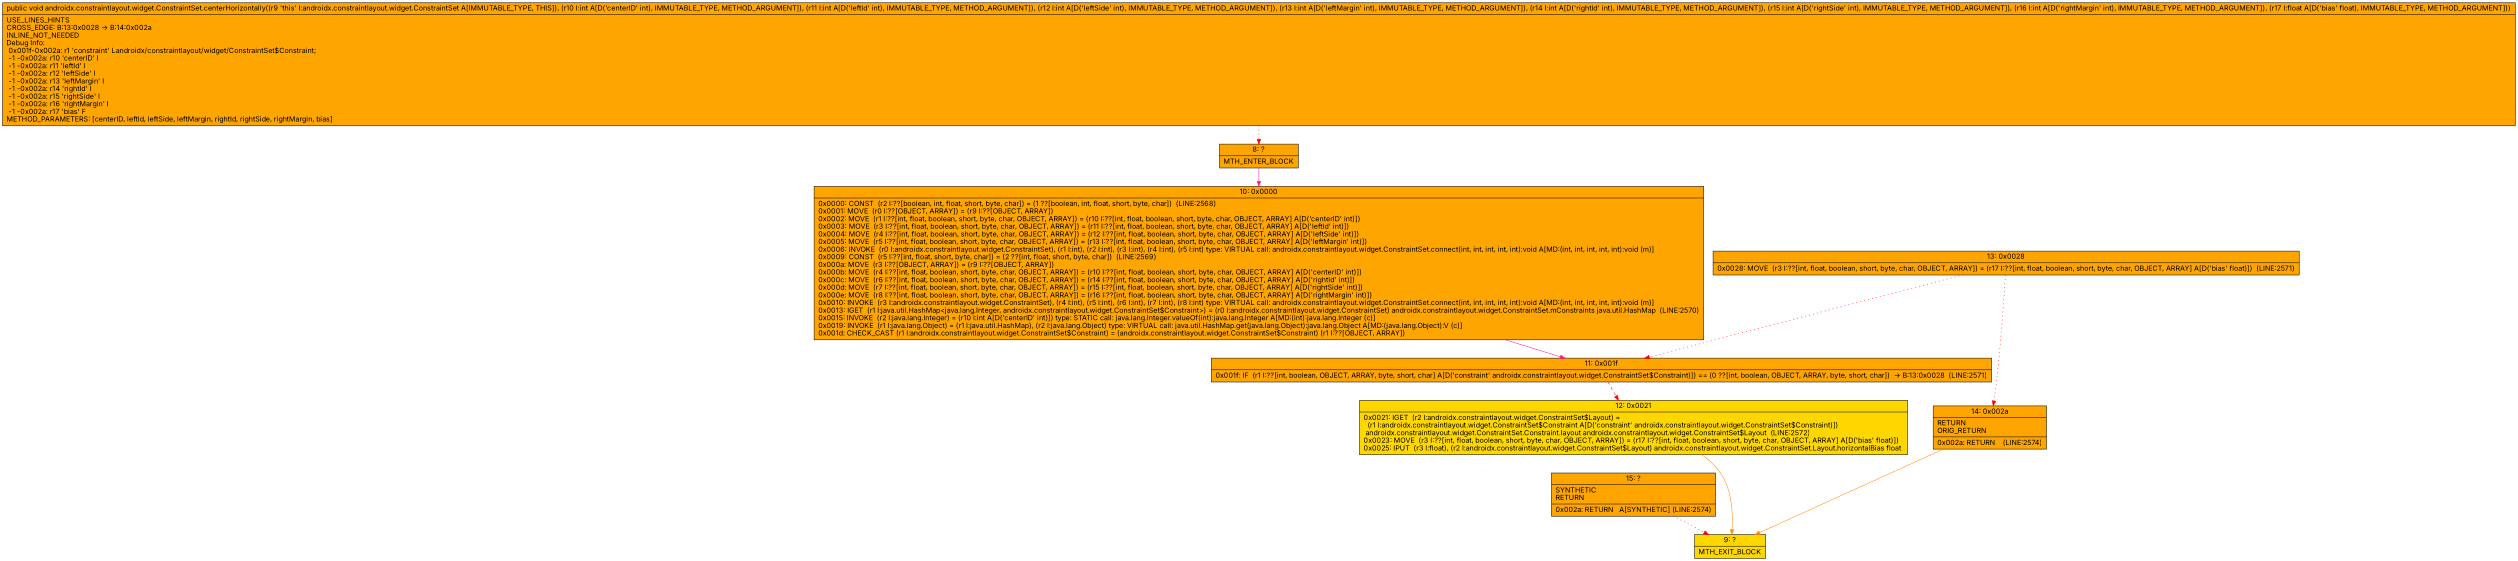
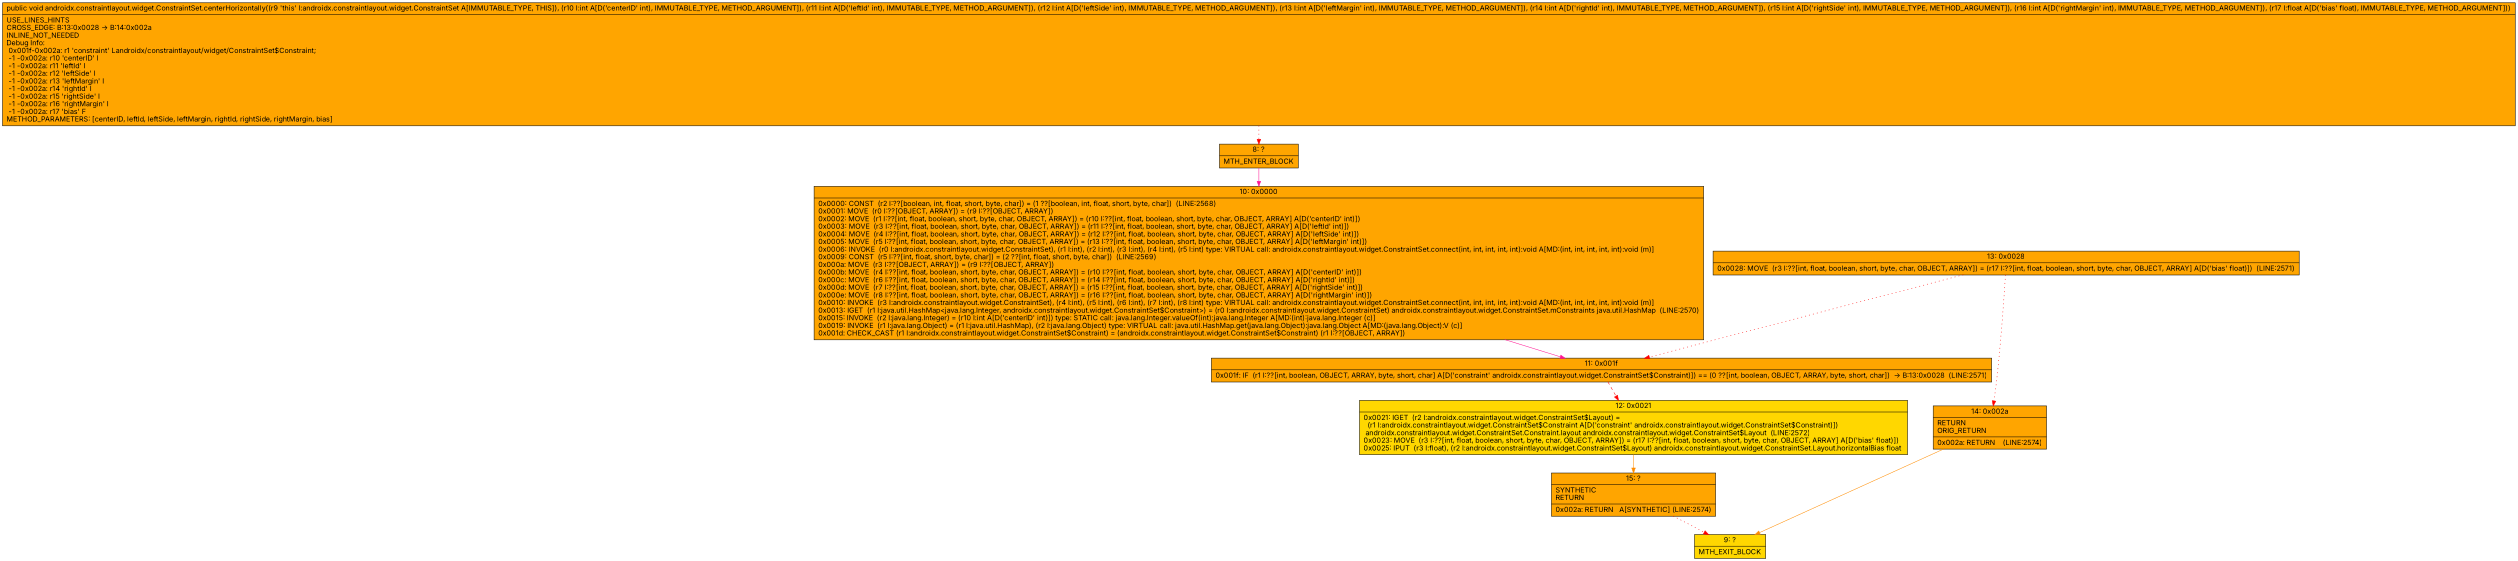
edge "12: 0x0021" -> "9: ?": now "12: 0x0021" -> "15: ?"
